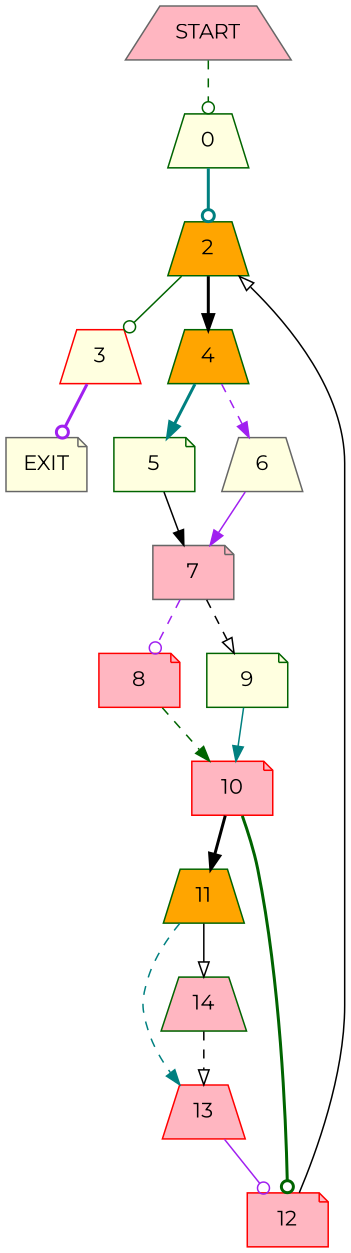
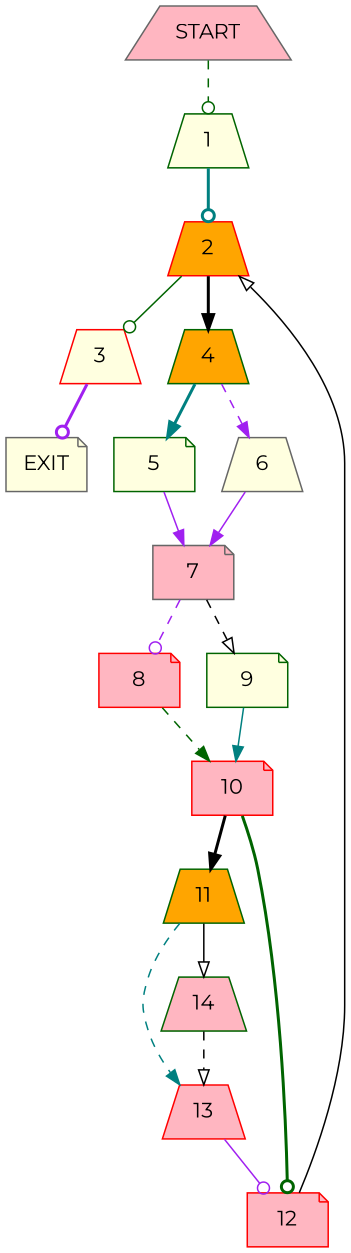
node "0": label "0" -> "1"
node "2": color darkgreen -> red
edge "5" -> "7": color black -> purple
